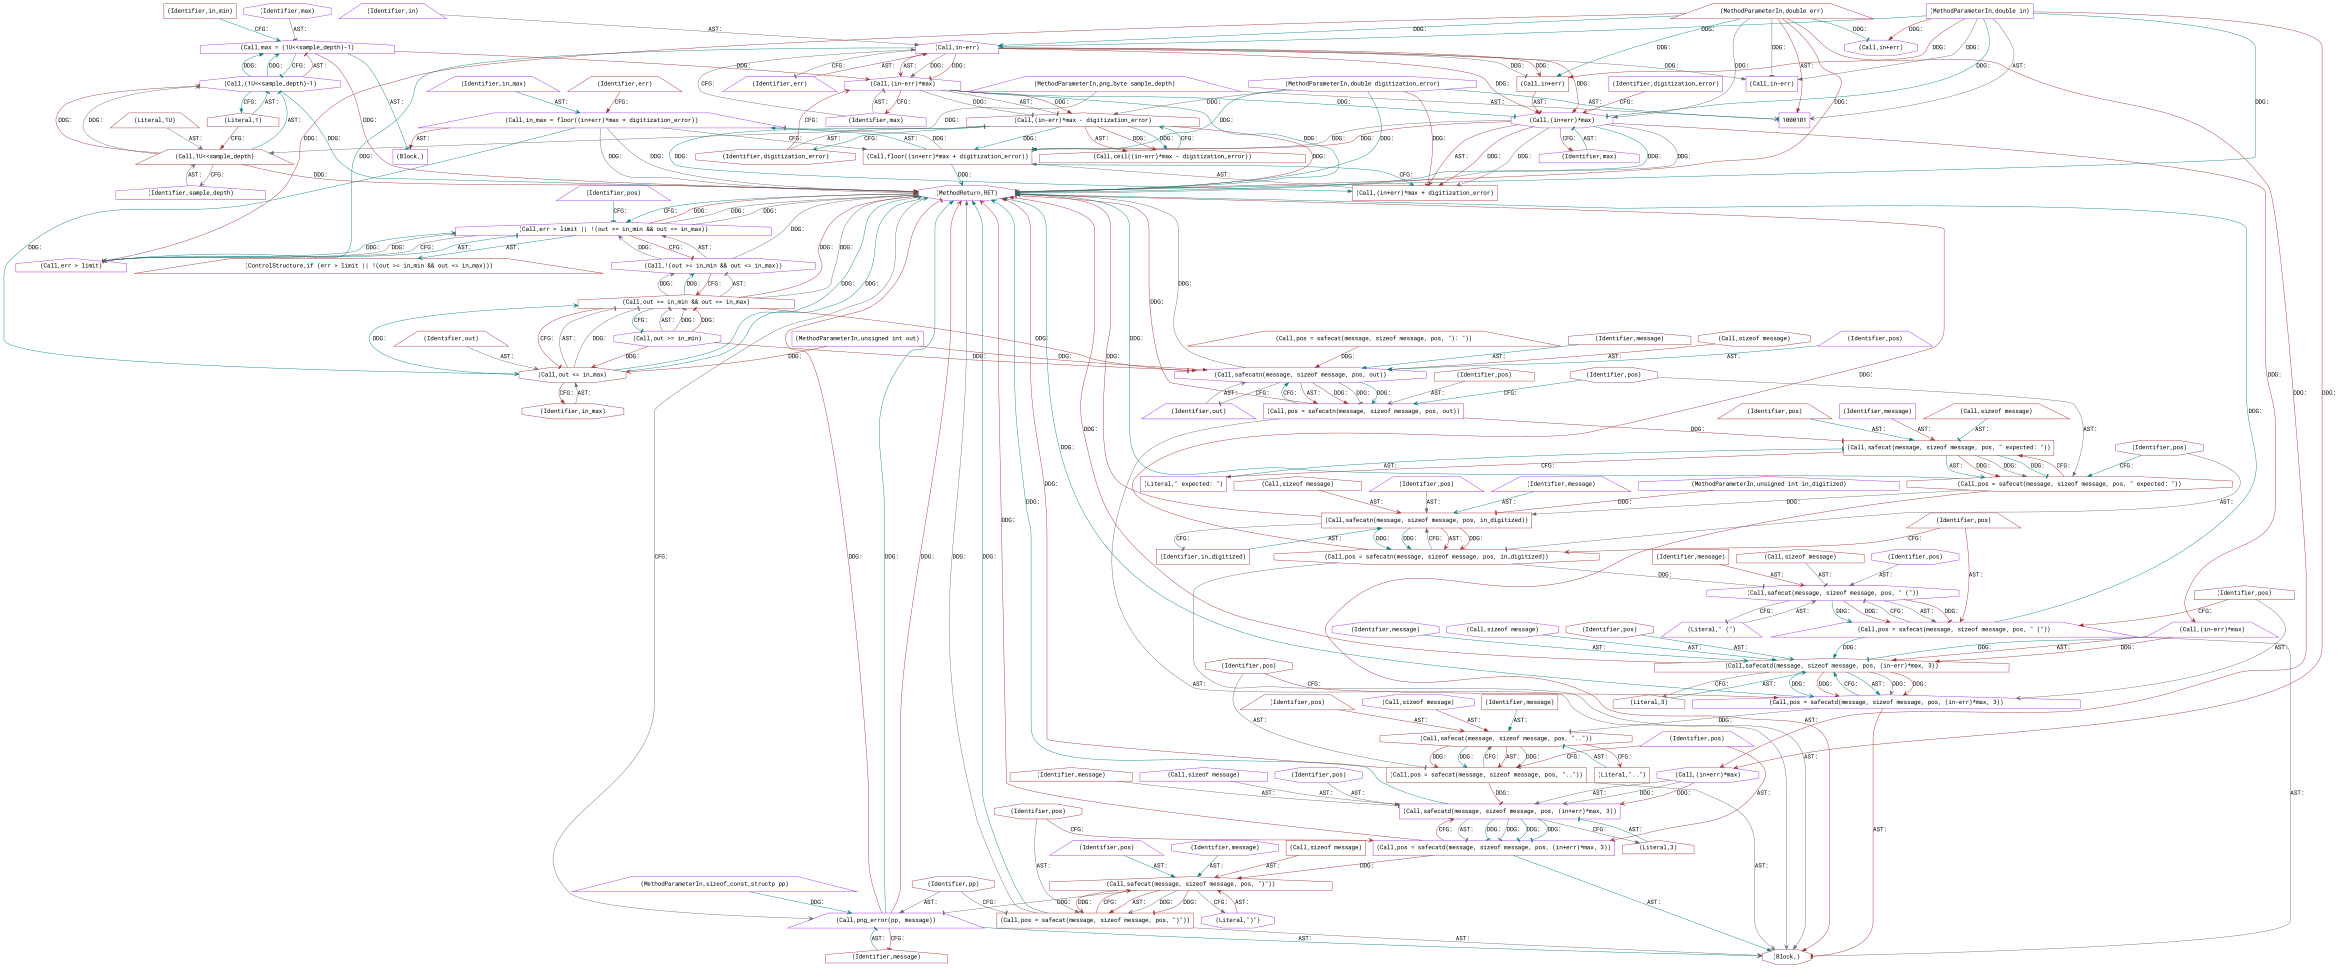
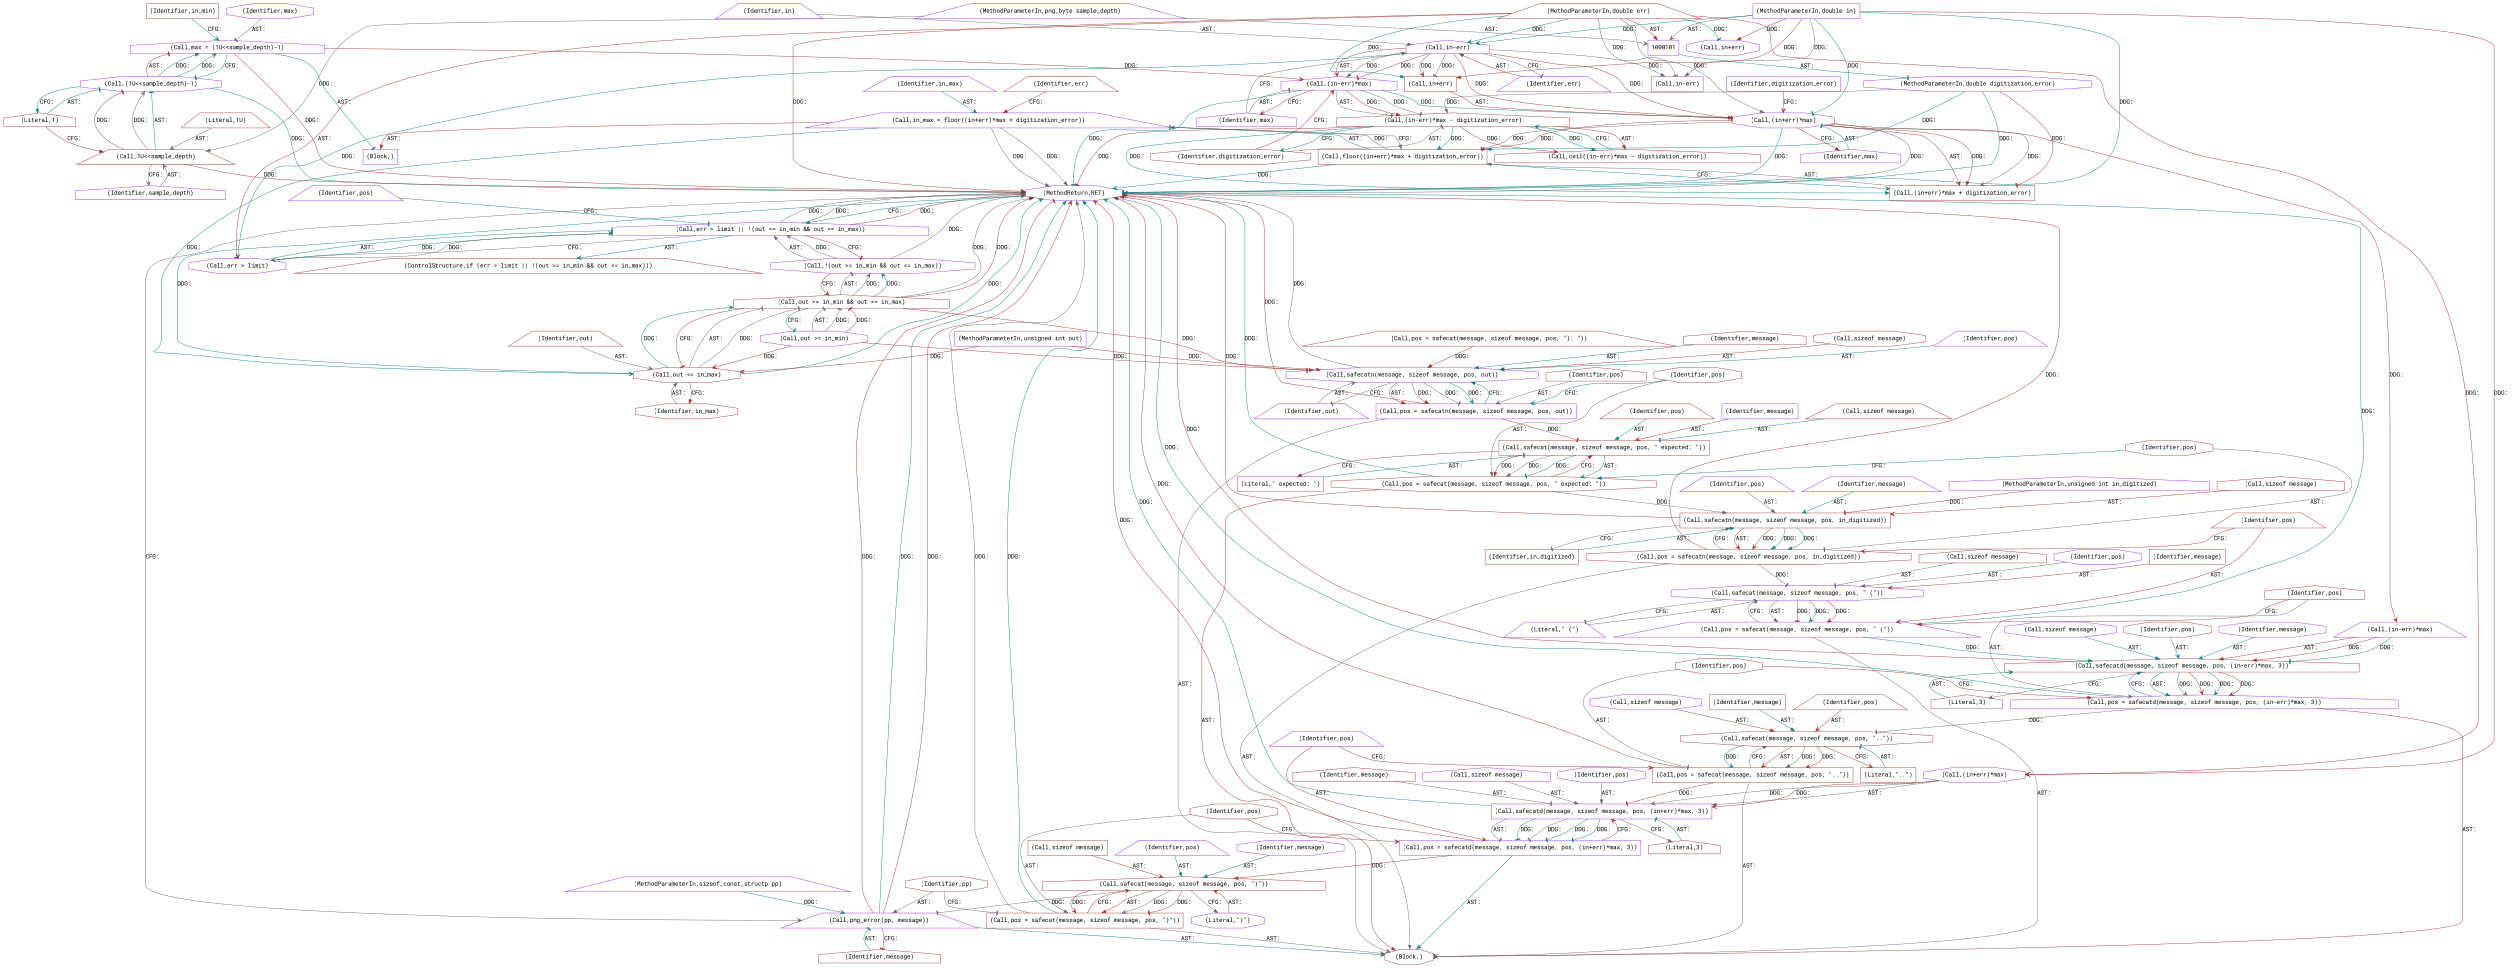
edge "(MethodParameterIn,double digitization_error)" -> "1000101": reversed
edge "(MethodParameterIn,double err)" -> "(Call,err > limit)": label "DDG: " -> "AST: "
node "(Call,err > limit)": shape house -> octagon
